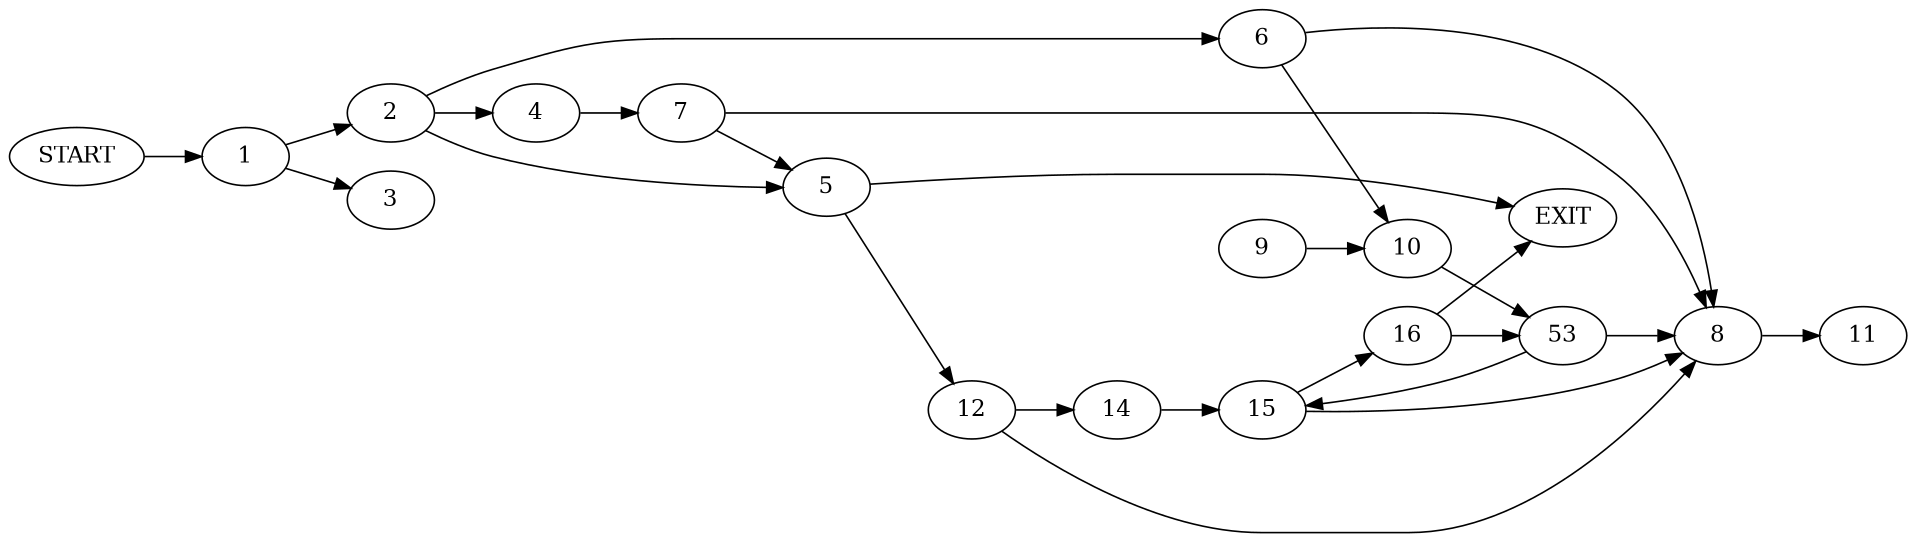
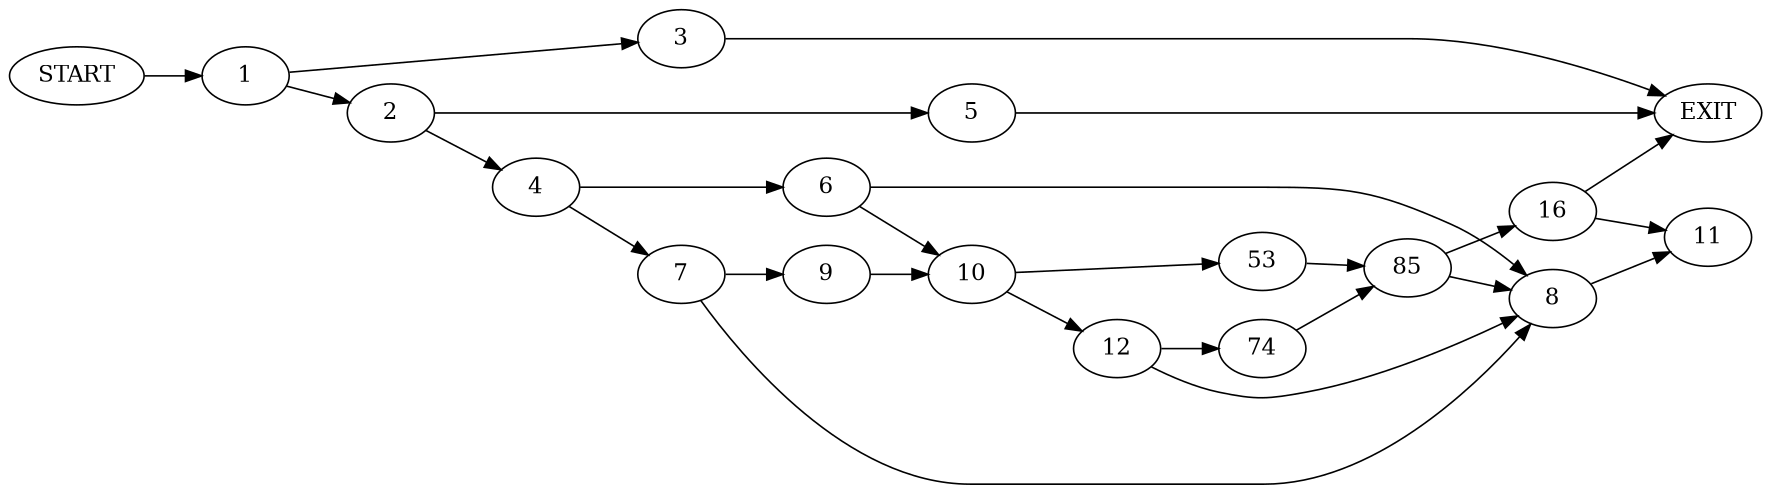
edge "2" -> "6": now "4" -> "6"
edge "3" -> "EXIT": added
edge "7" -> "5": now "7" -> "9"
edge "5" -> "12": now "10" -> "12"
edge "16" -> "53": now "16" -> "11"
edge "53" -> "8": removed
node "14": label "14" -> "74"
node "15": label "15" -> "85"
